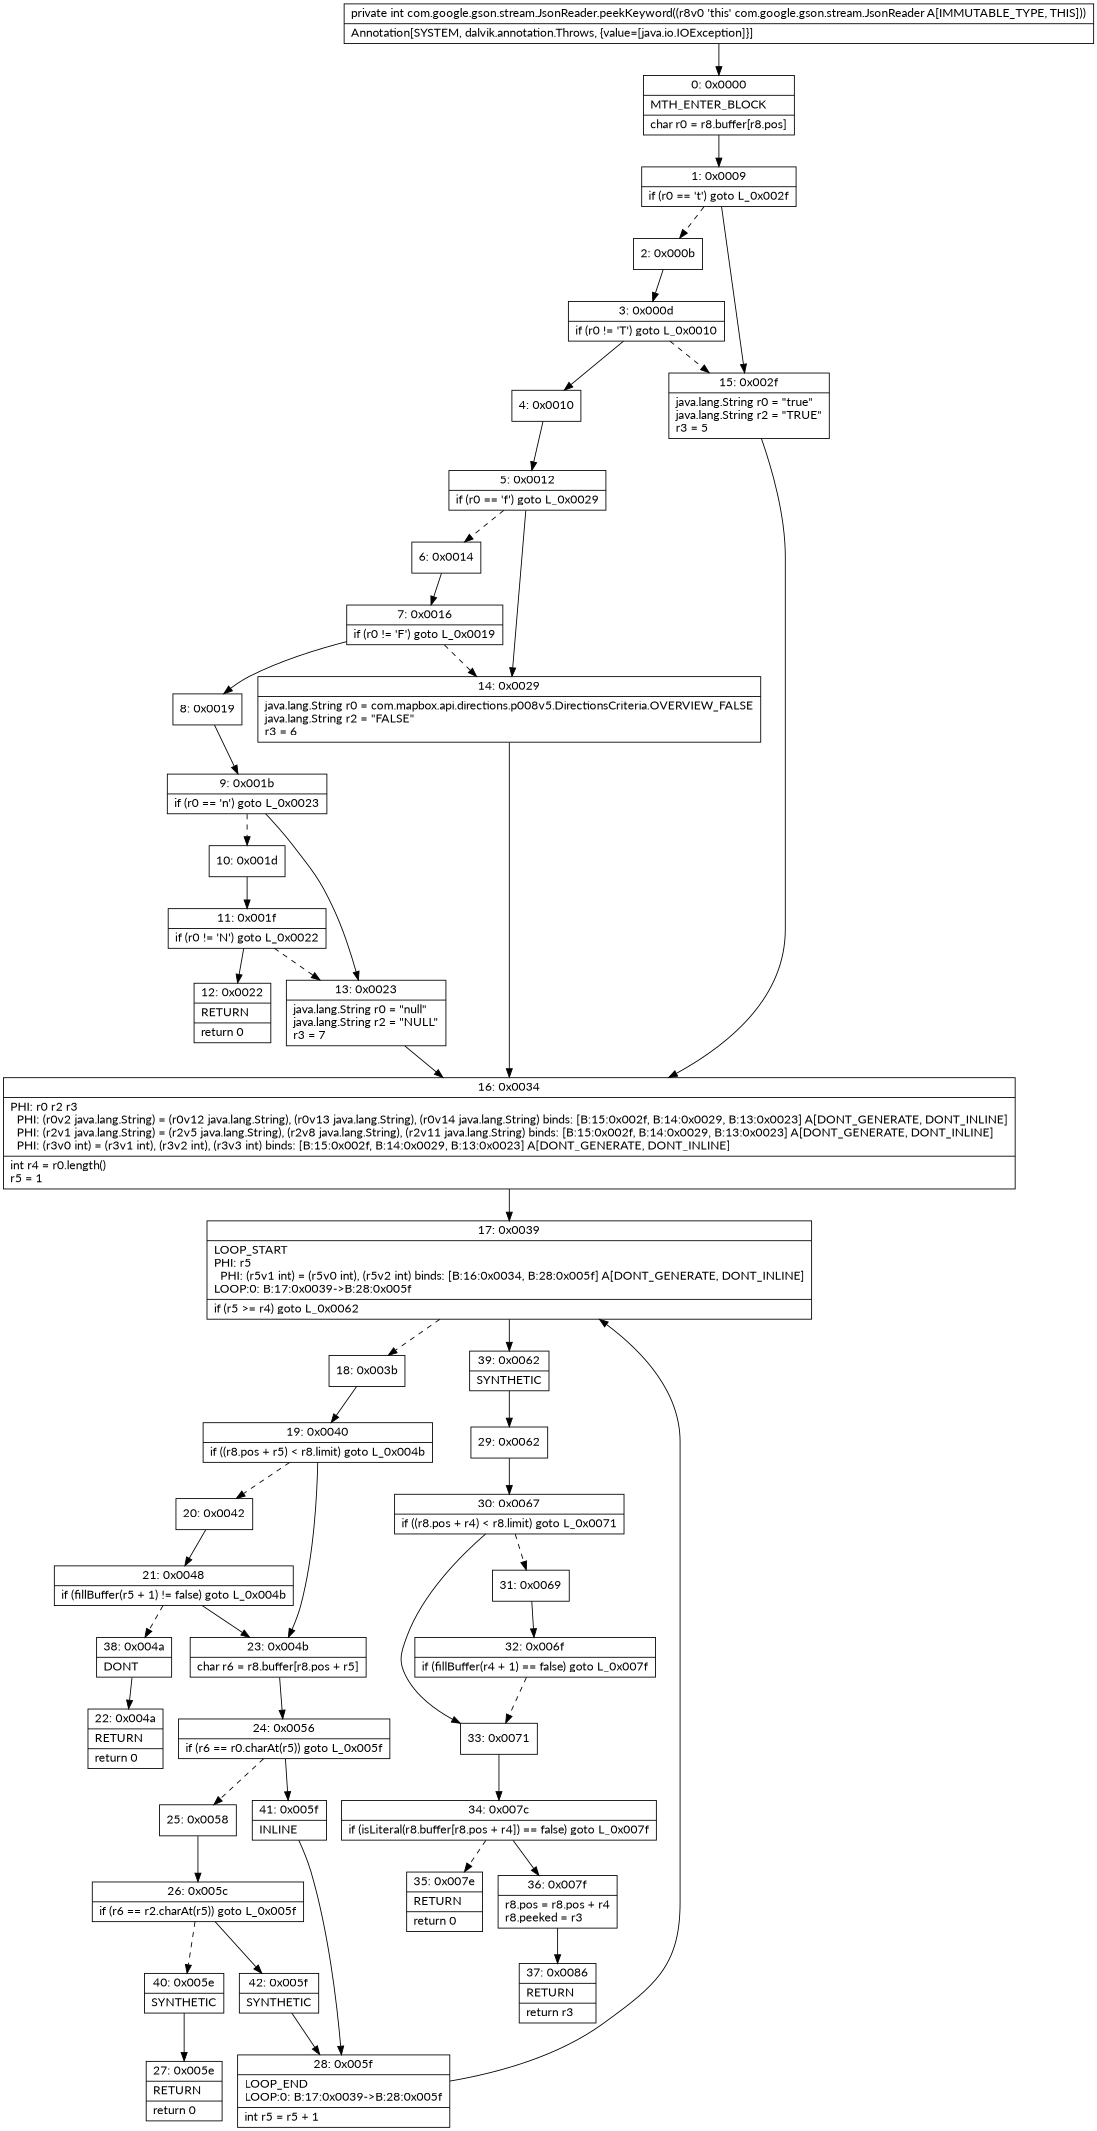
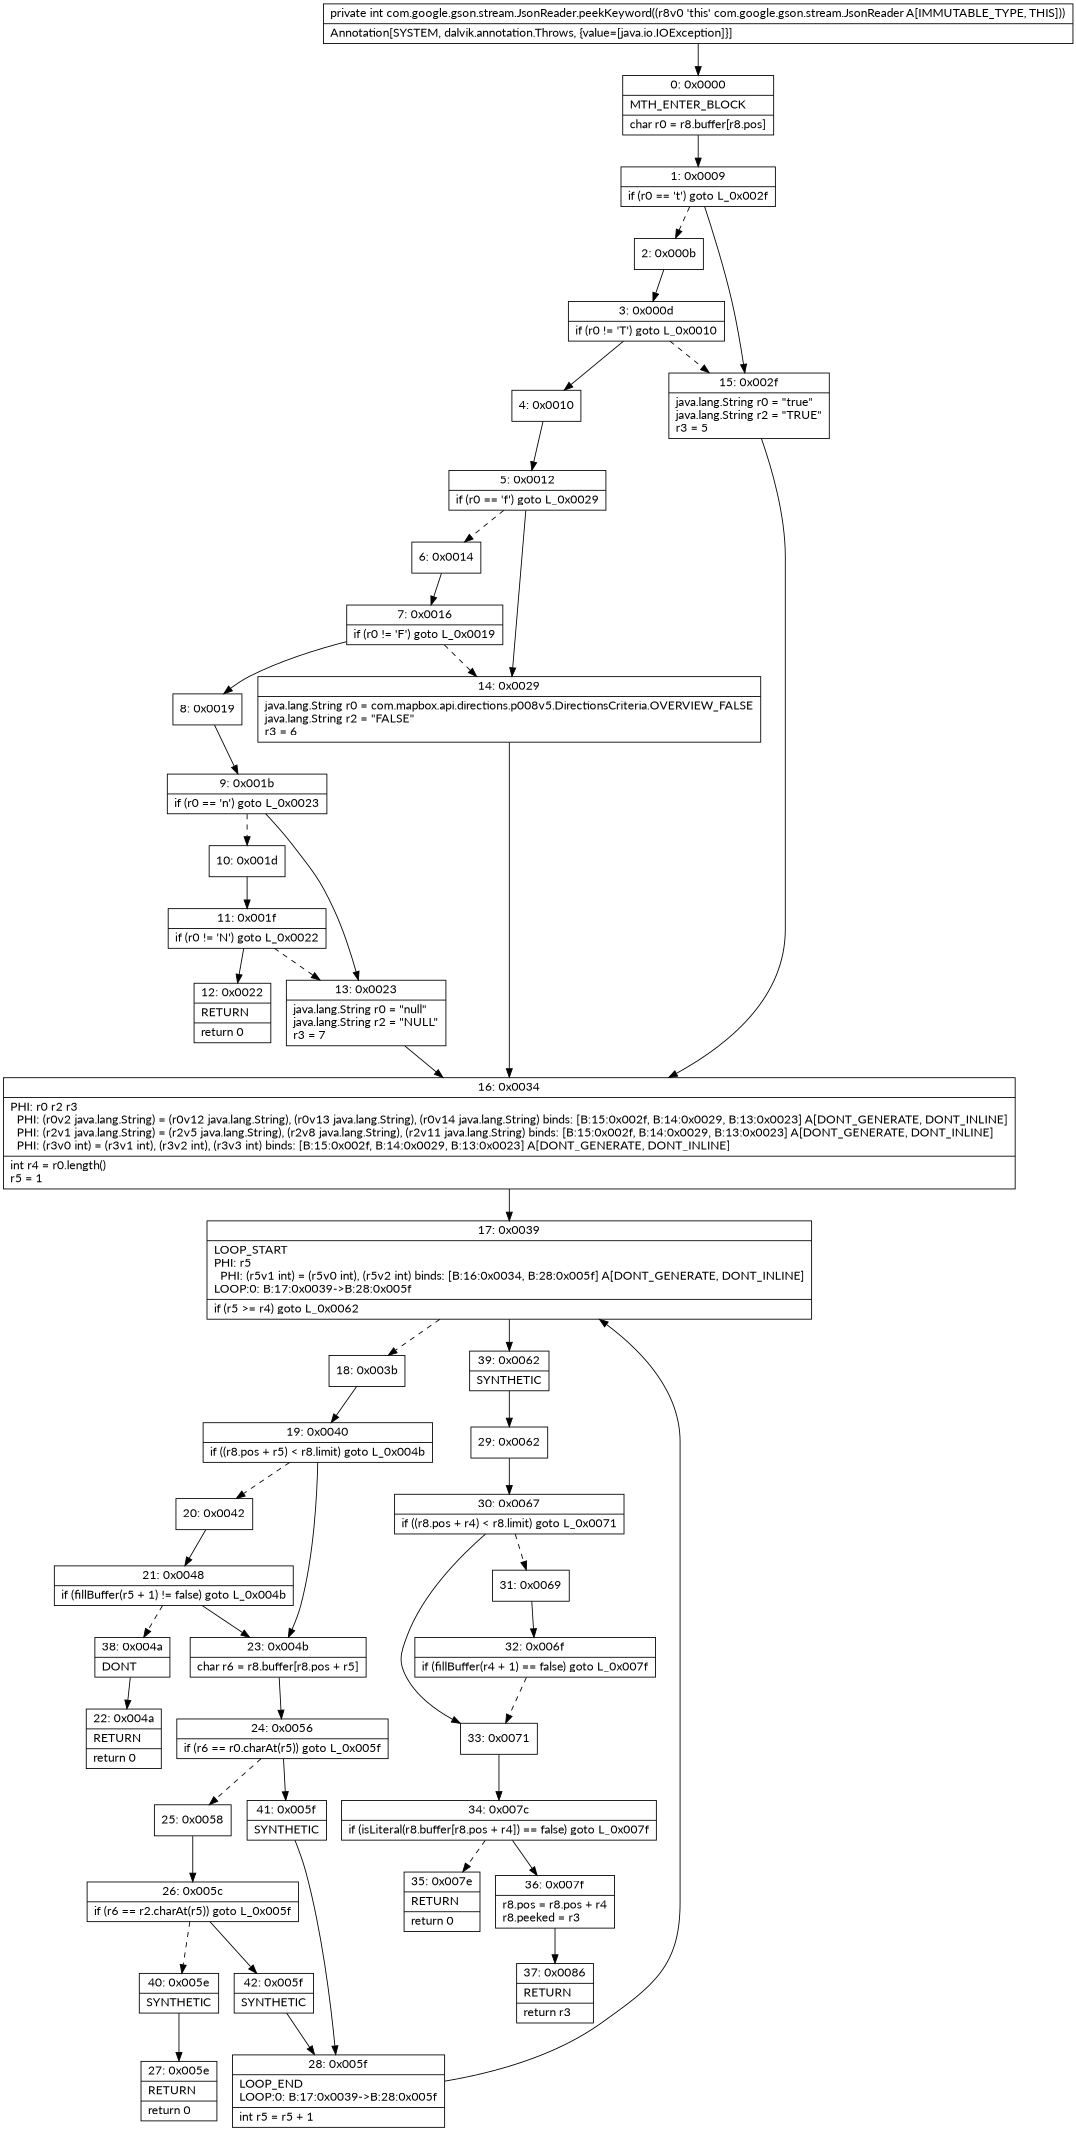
node "41: 0x005f": text "INLINE" -> "SYNTHETIC"
